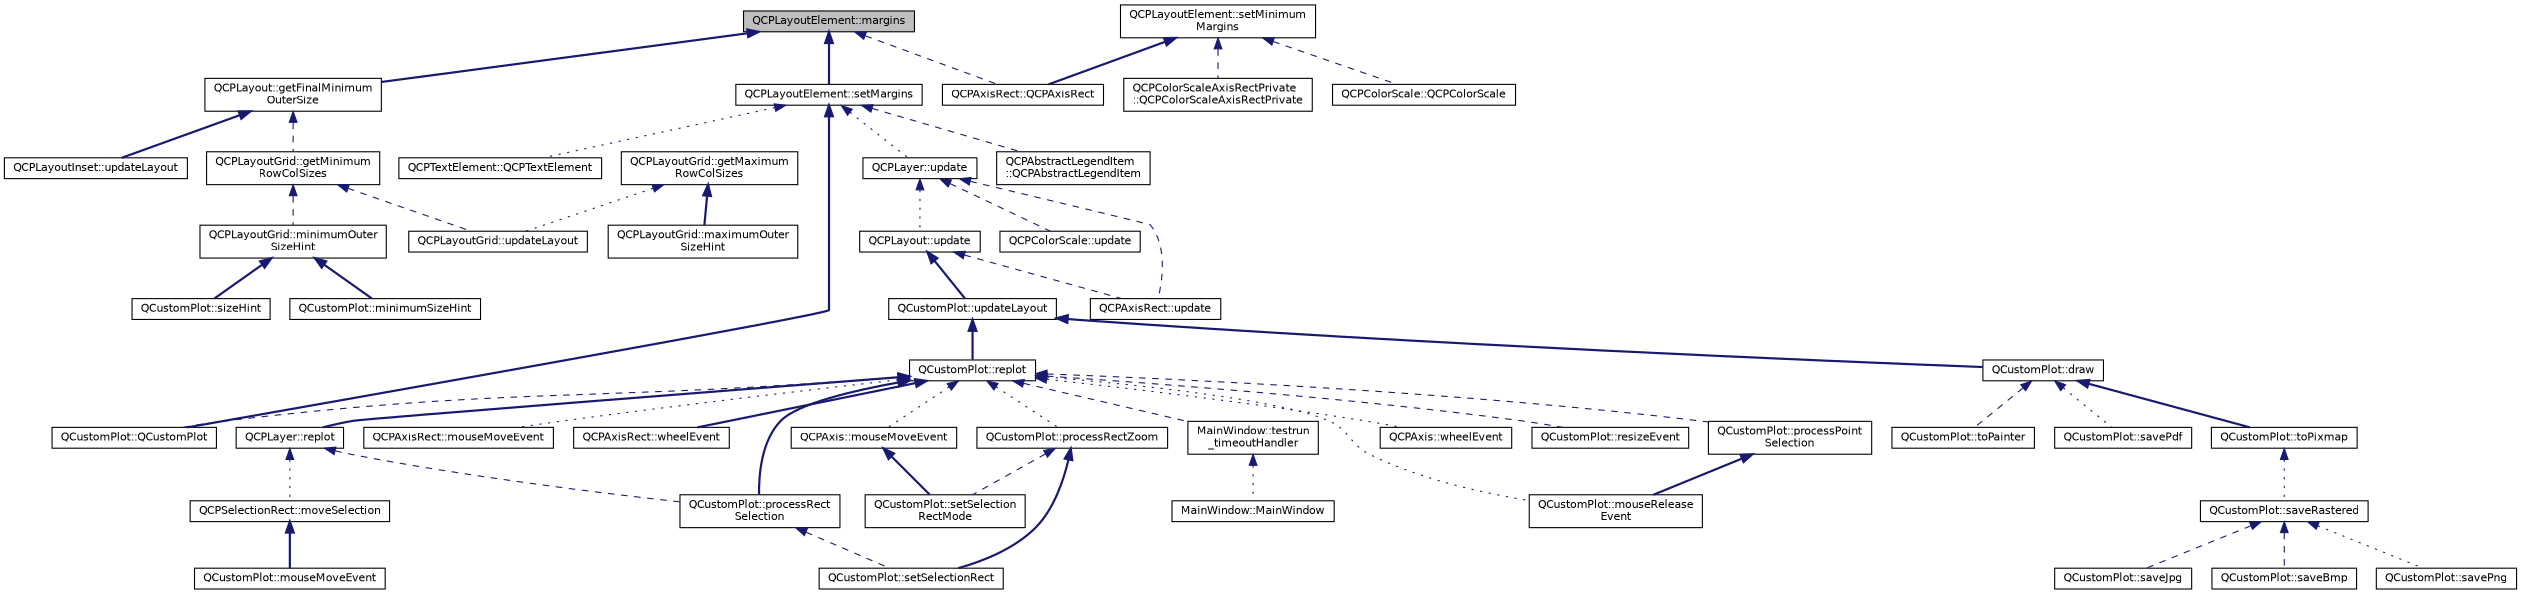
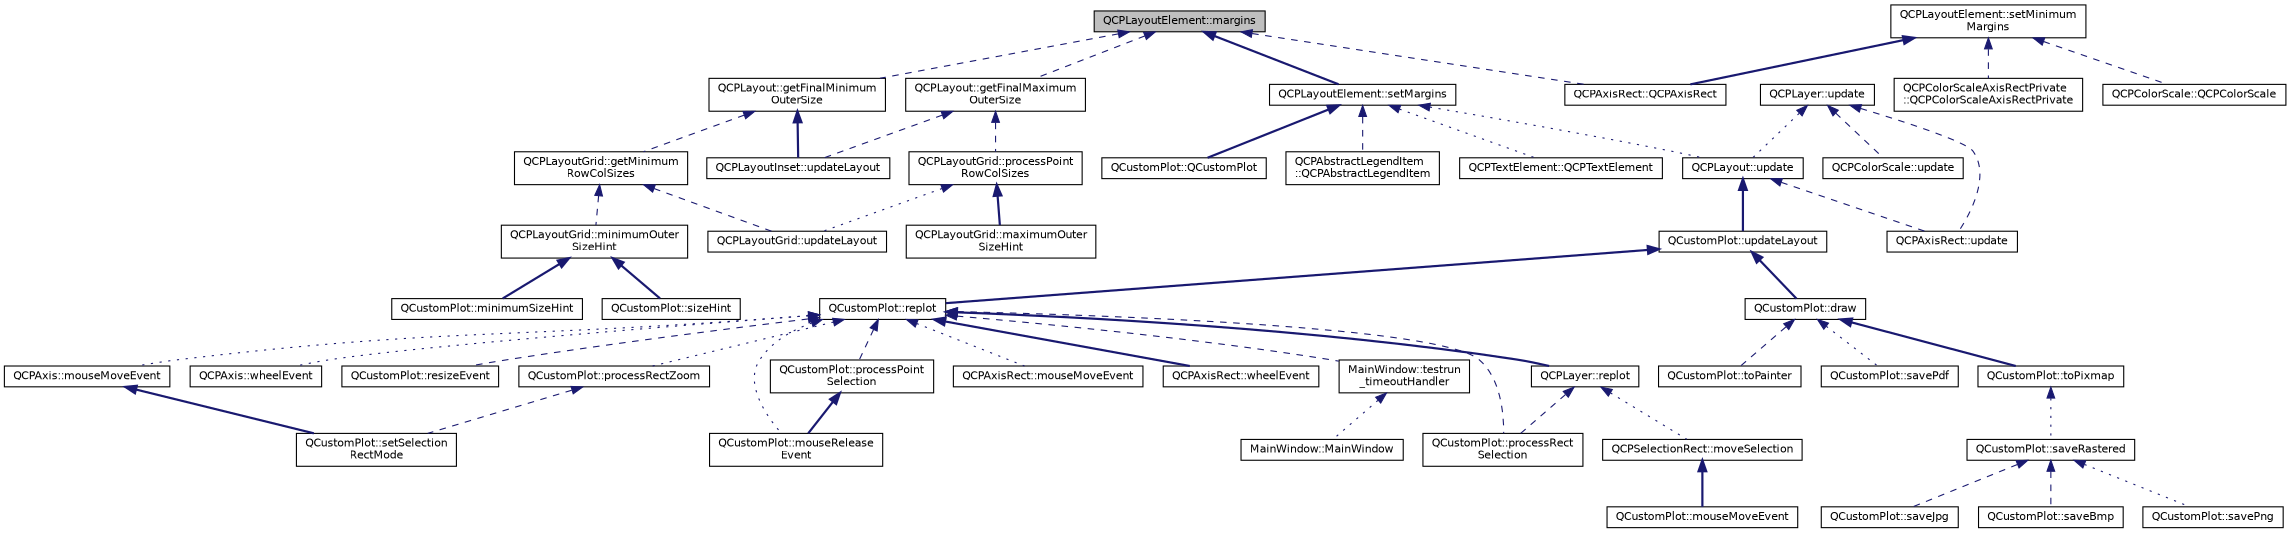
edge "QCPLayout::getFinalMinimum OuterSize" -> "QCPLayoutElement::margins": style bold -> dashed
node "QCPLayout::getFinalMaximum OuterSize": added
edge "QCPLayer::update" -> "QCPLayoutElement::setMargins": now "QCPLayout::update" -> "QCPLayoutElement::setMargins"
node "QCPLayoutGrid::getMaximum RowColSizes": label "QCPLayoutGrid::getMaximum RowColSizes" -> "QCPLayoutGrid::processPoint RowColSizes"
edge "QCustomPlot::QCustomPlot" -> "QCustomPlot::replot": removed
edge "QCustomPlot::processRect Selection" -> "QCustomPlot::replot": style bold -> dashed
node "QCustomPlot::setSelectionRect": removed
